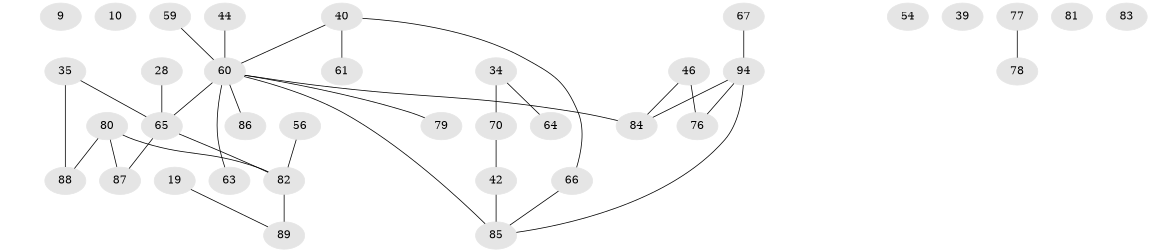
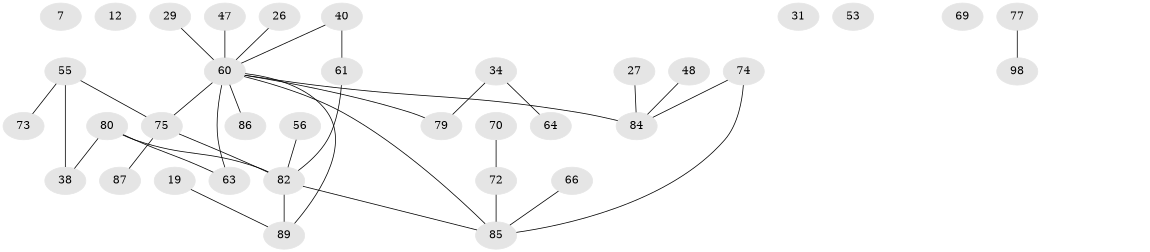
node "9": label "9" -> "7"
node "10": label "10" -> "12"
node "59": label "59" -> "29"
node "44": label "44" -> "47"
node "26": added
node "67": removed
node "31": added
node "53": added
node "54": removed
node "39": label "39" -> "69"
node "81": removed
node "83": removed
edge "40" -- "66": removed
node "35": label "35" -> "55"
node "28": removed
node "27": added
node "46": label "46" -> "48"
node "94": label "94" -> "74"
node "78": label "78" -> "98"
edge "34" -- "70": now "34" -- "79"
edge "60" -- "89": added
node "73": added
node "65": label "65" -> "75"
node "76": removed
edge "61" -- "82": added
edge "80" -- "87": now "80" -- "63"
node "88": label "88" -> "38"
node "42": label "42" -> "72"
edge "82" -- "85": added
